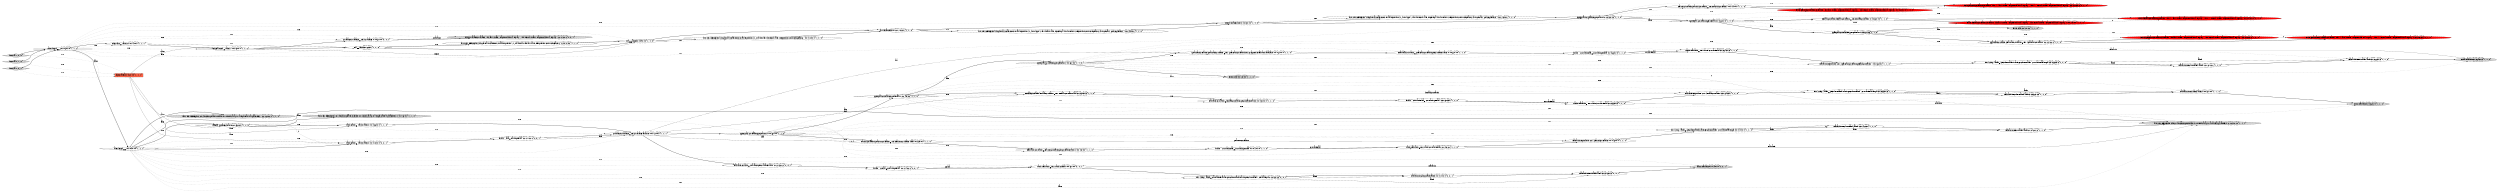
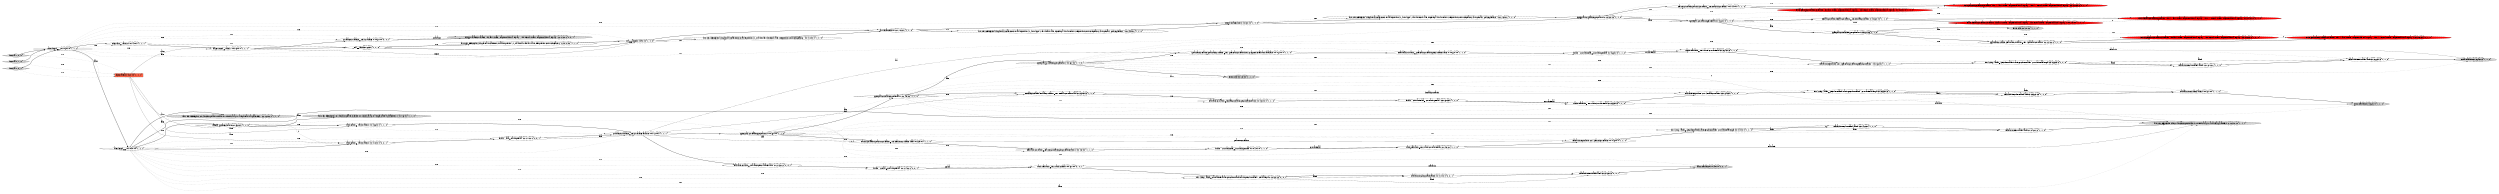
node "Object second = values(1(@@@5@@@['1', '1', '1']": shape diamond -> ellipse
